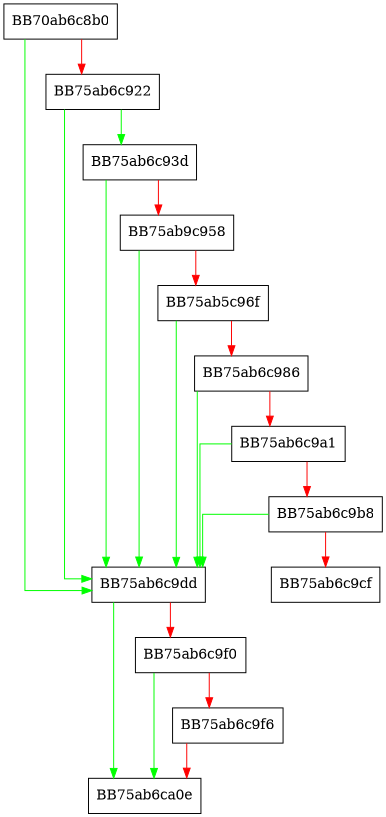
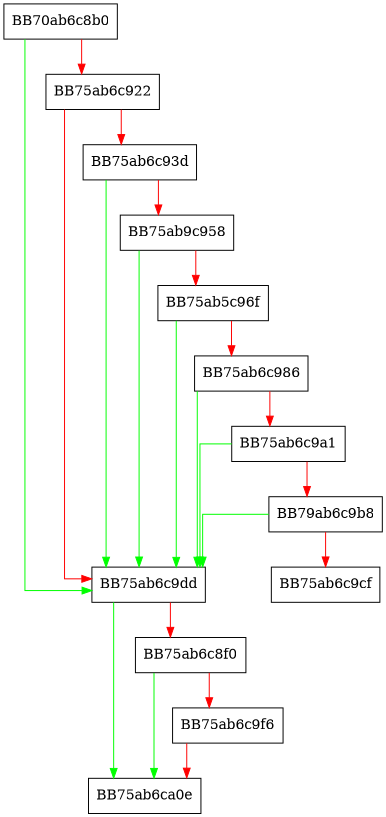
edge "BB75ab6c922" -> "BB75ab6c93d": color green -> red
edge "BB75ab6c922" -> "BB75ab6c9dd": color green -> red
node "BB75ab6c9b8": label "BB75ab6c9b8" -> "BB79ab6c9b8"
node "BB75ab6c9f0": label "BB75ab6c9f0" -> "BB75ab6c8f0"
